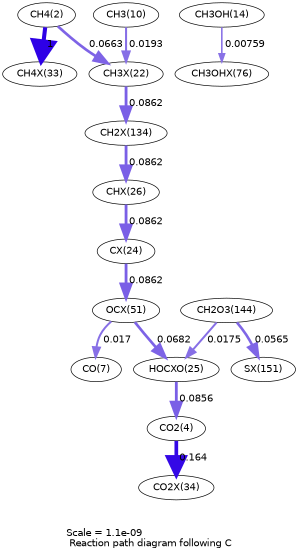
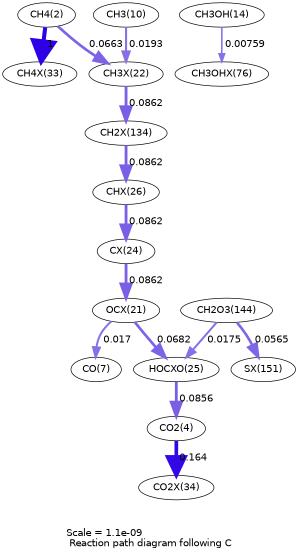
node "OCX(51)": label "OCX(51)" -> "OCX(21)"
